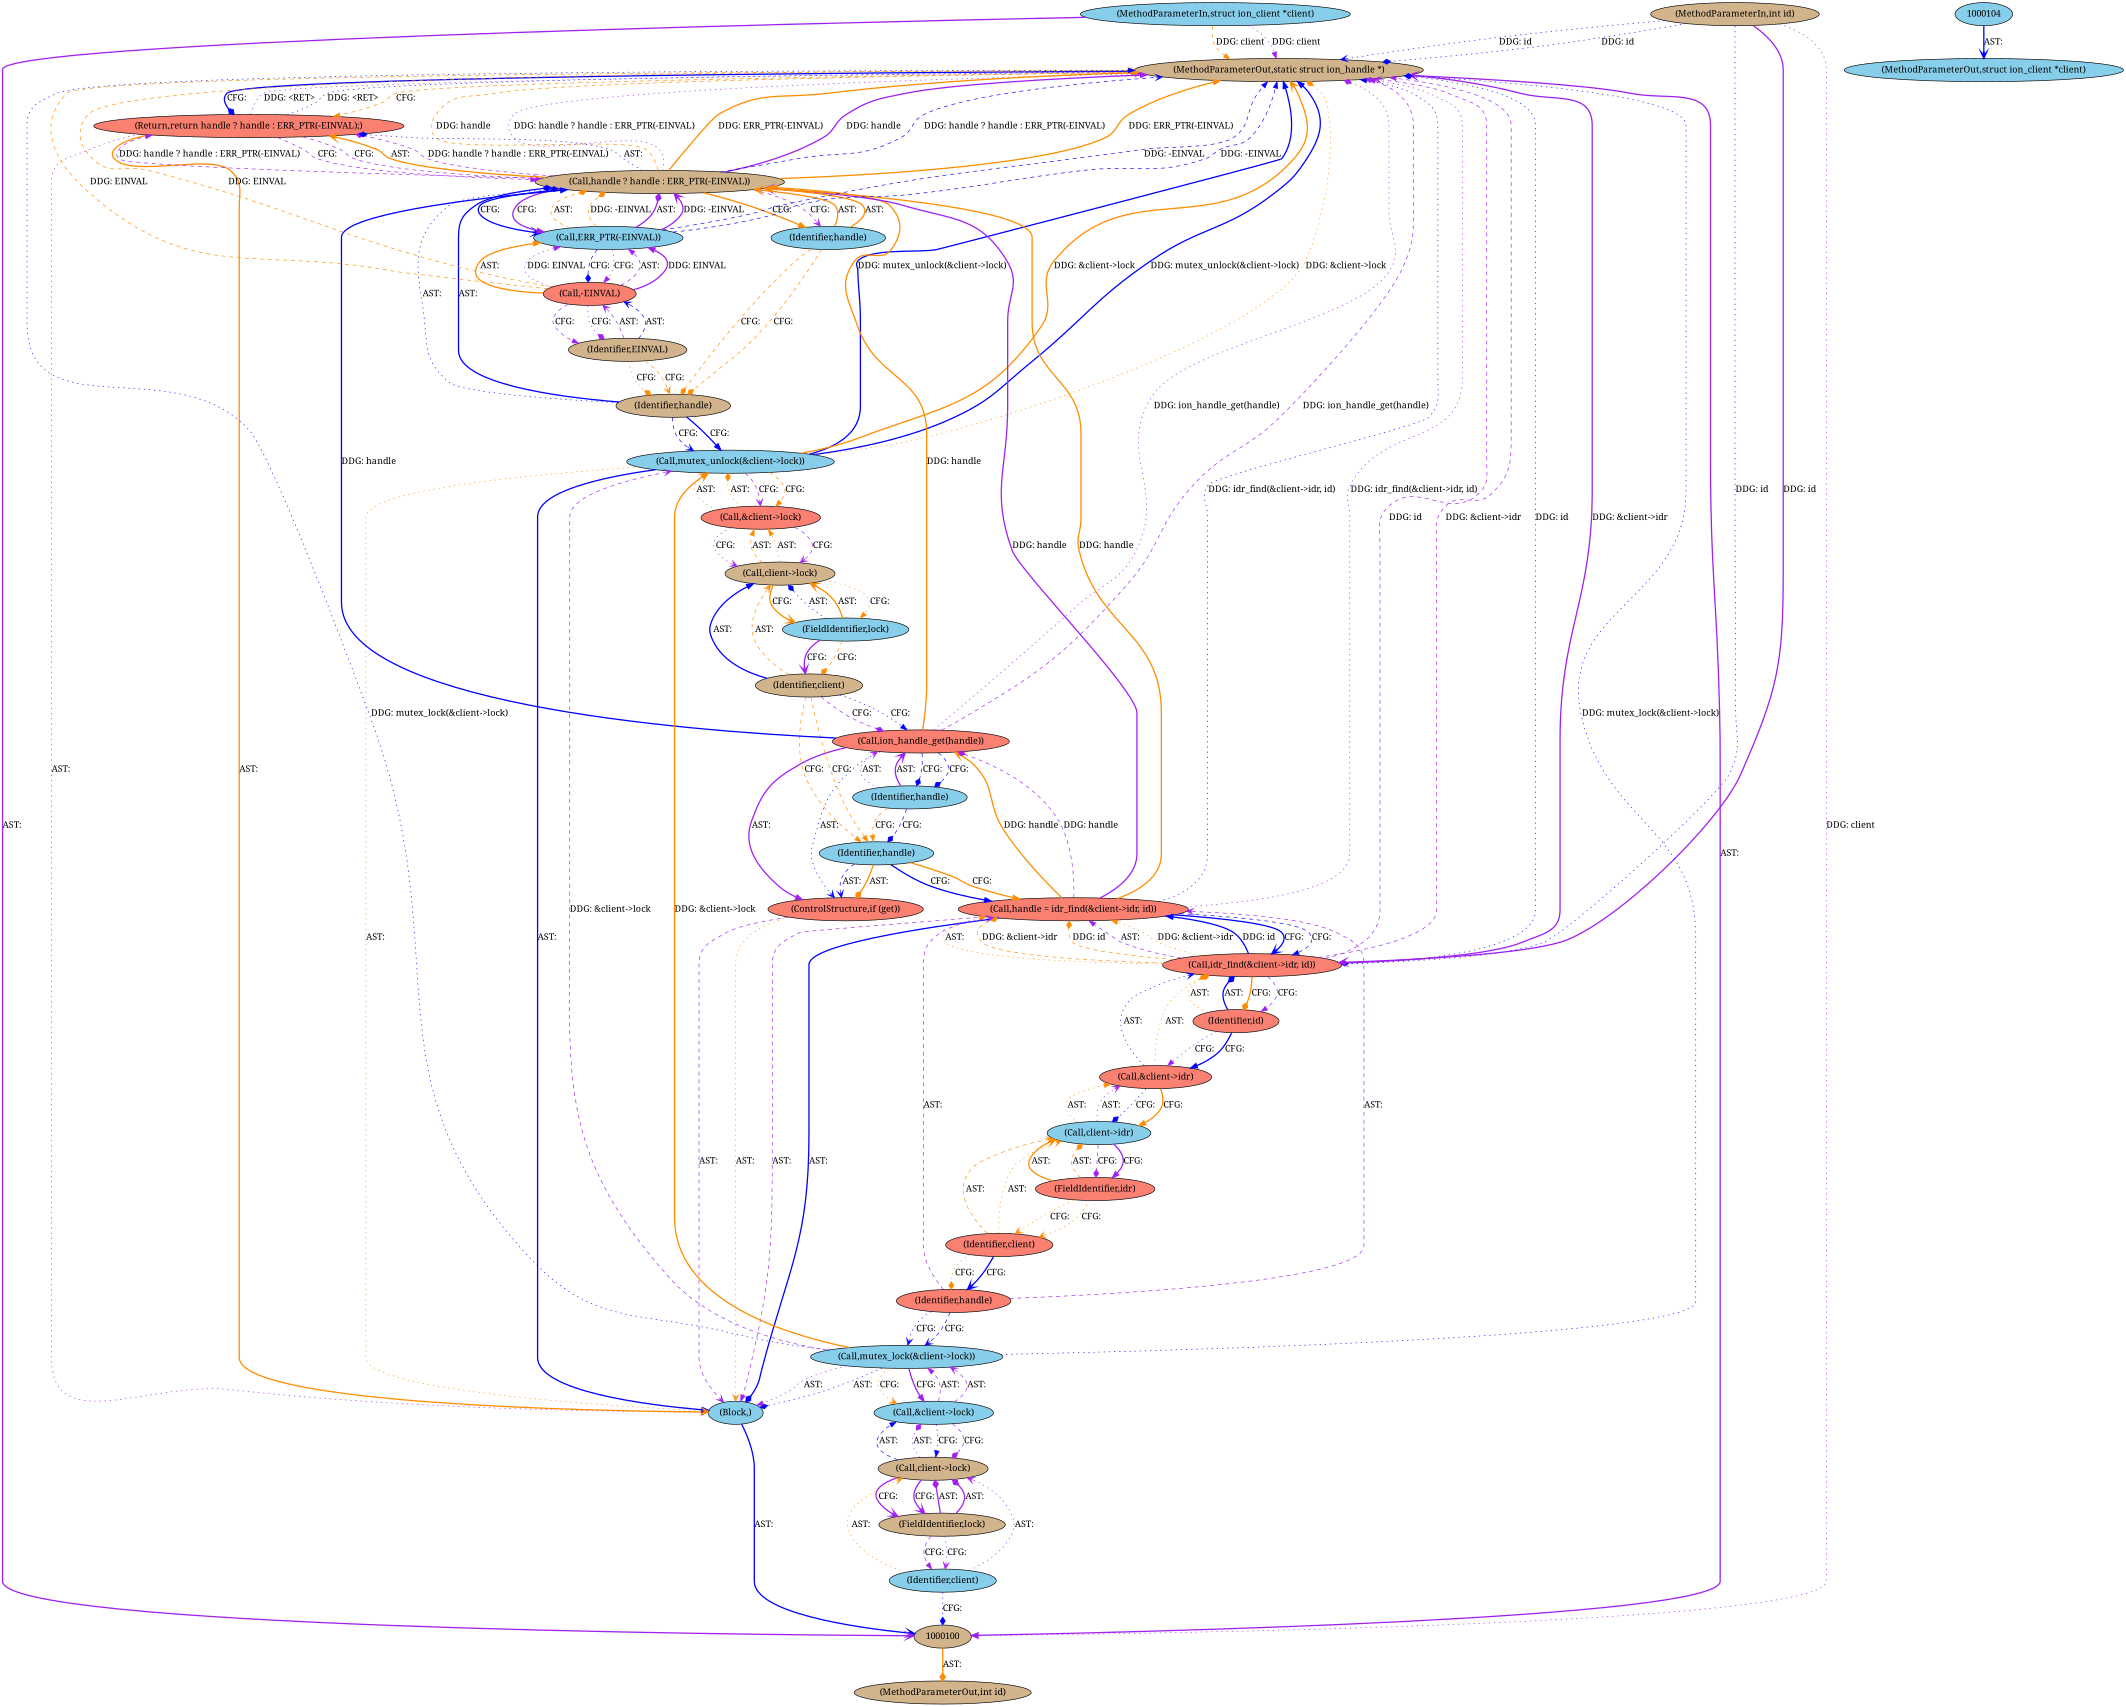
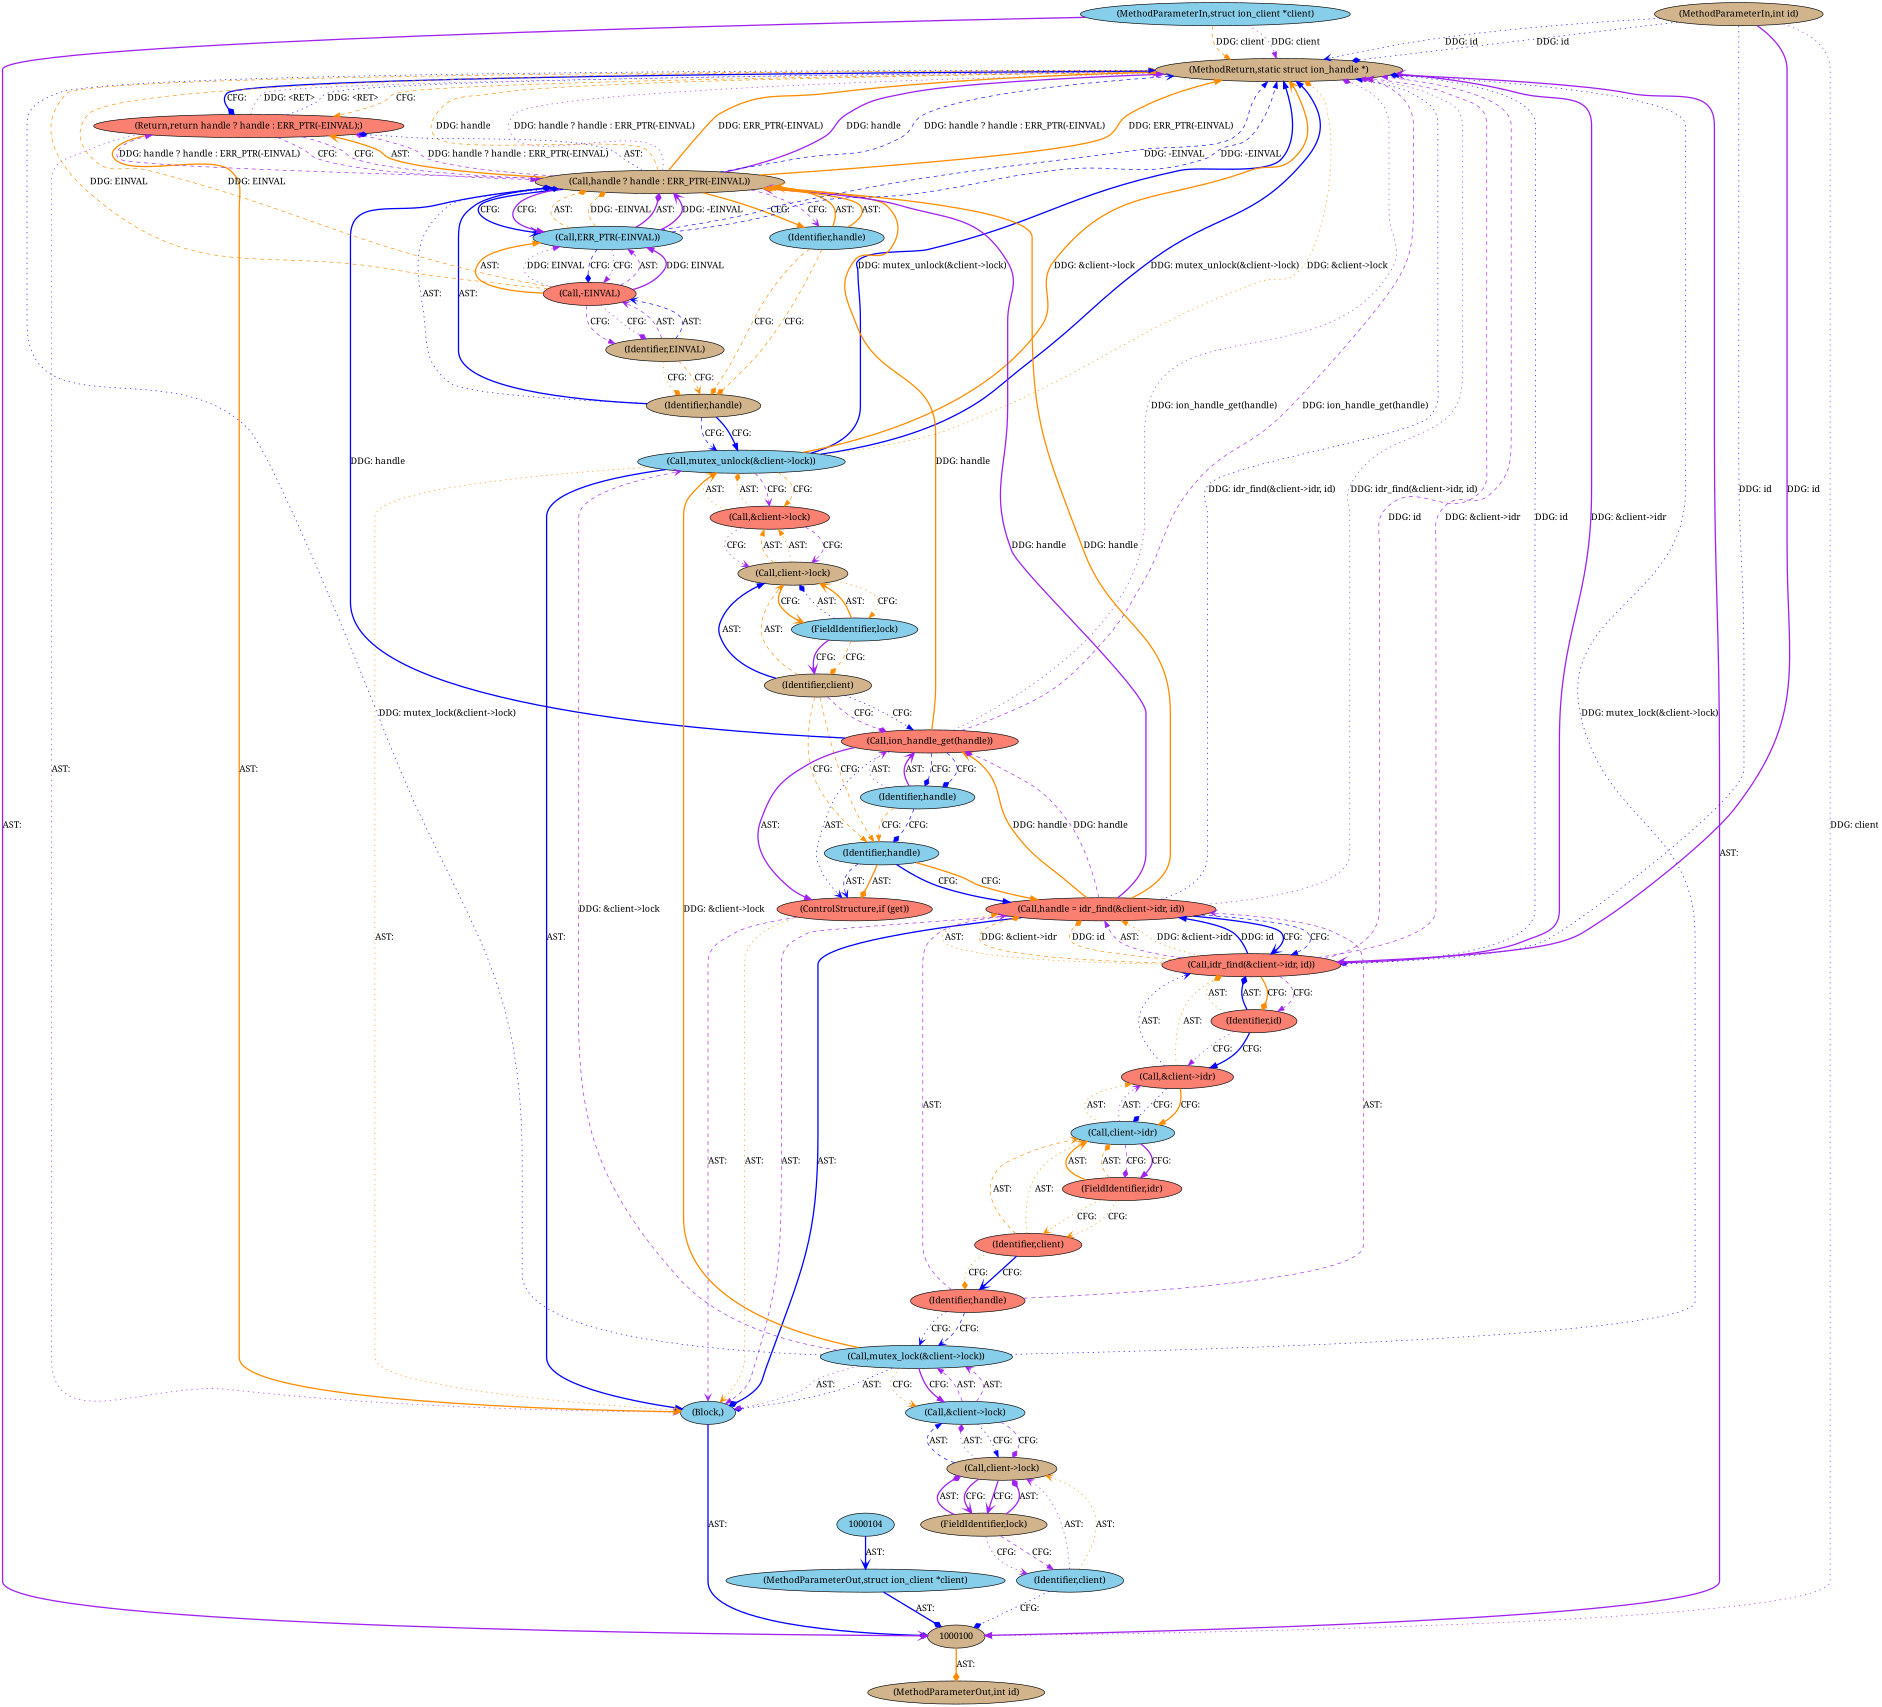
node "(MethodParameterOut,static struct ion_handle *)": label "(MethodParameterOut,static struct ion_handle *)" -> "(MethodReturn,static struct ion_handle *)"
edge "(Block,)" -> "1000100": arrowhead vee -> diamond
edge "(MethodParameterOut,struct ion_client *client)" -> "1000100": added, label "AST:"
